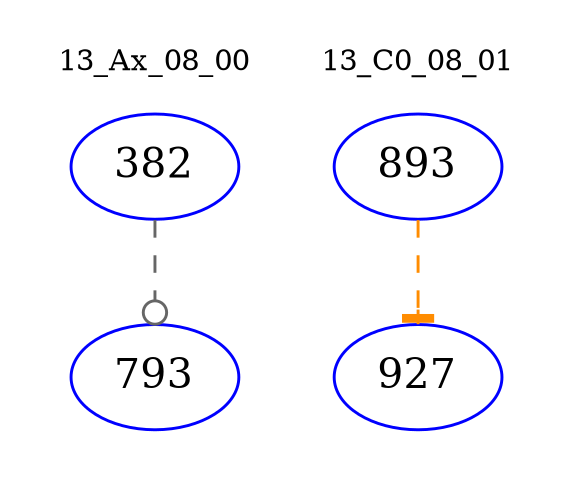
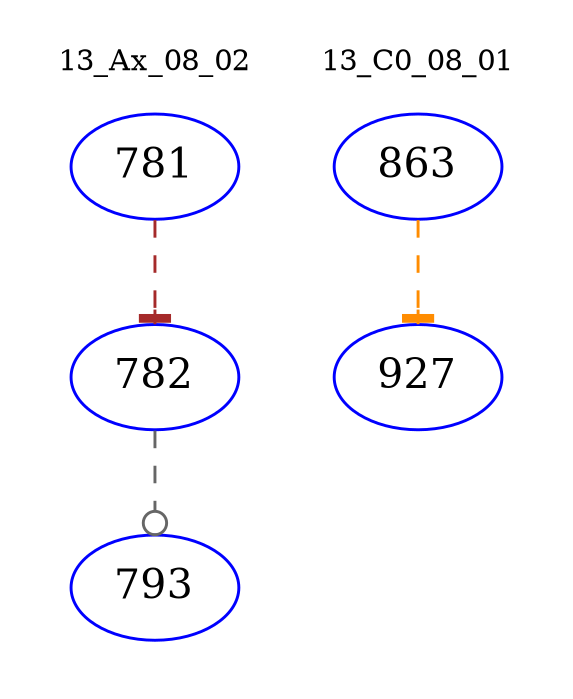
cluster "13_Ax_08_00": label "13_Ax_08_00" -> "13_Ax_08_02"
node "781": added
node "382": label "382" -> "782"
node "893": label "893" -> "863"
